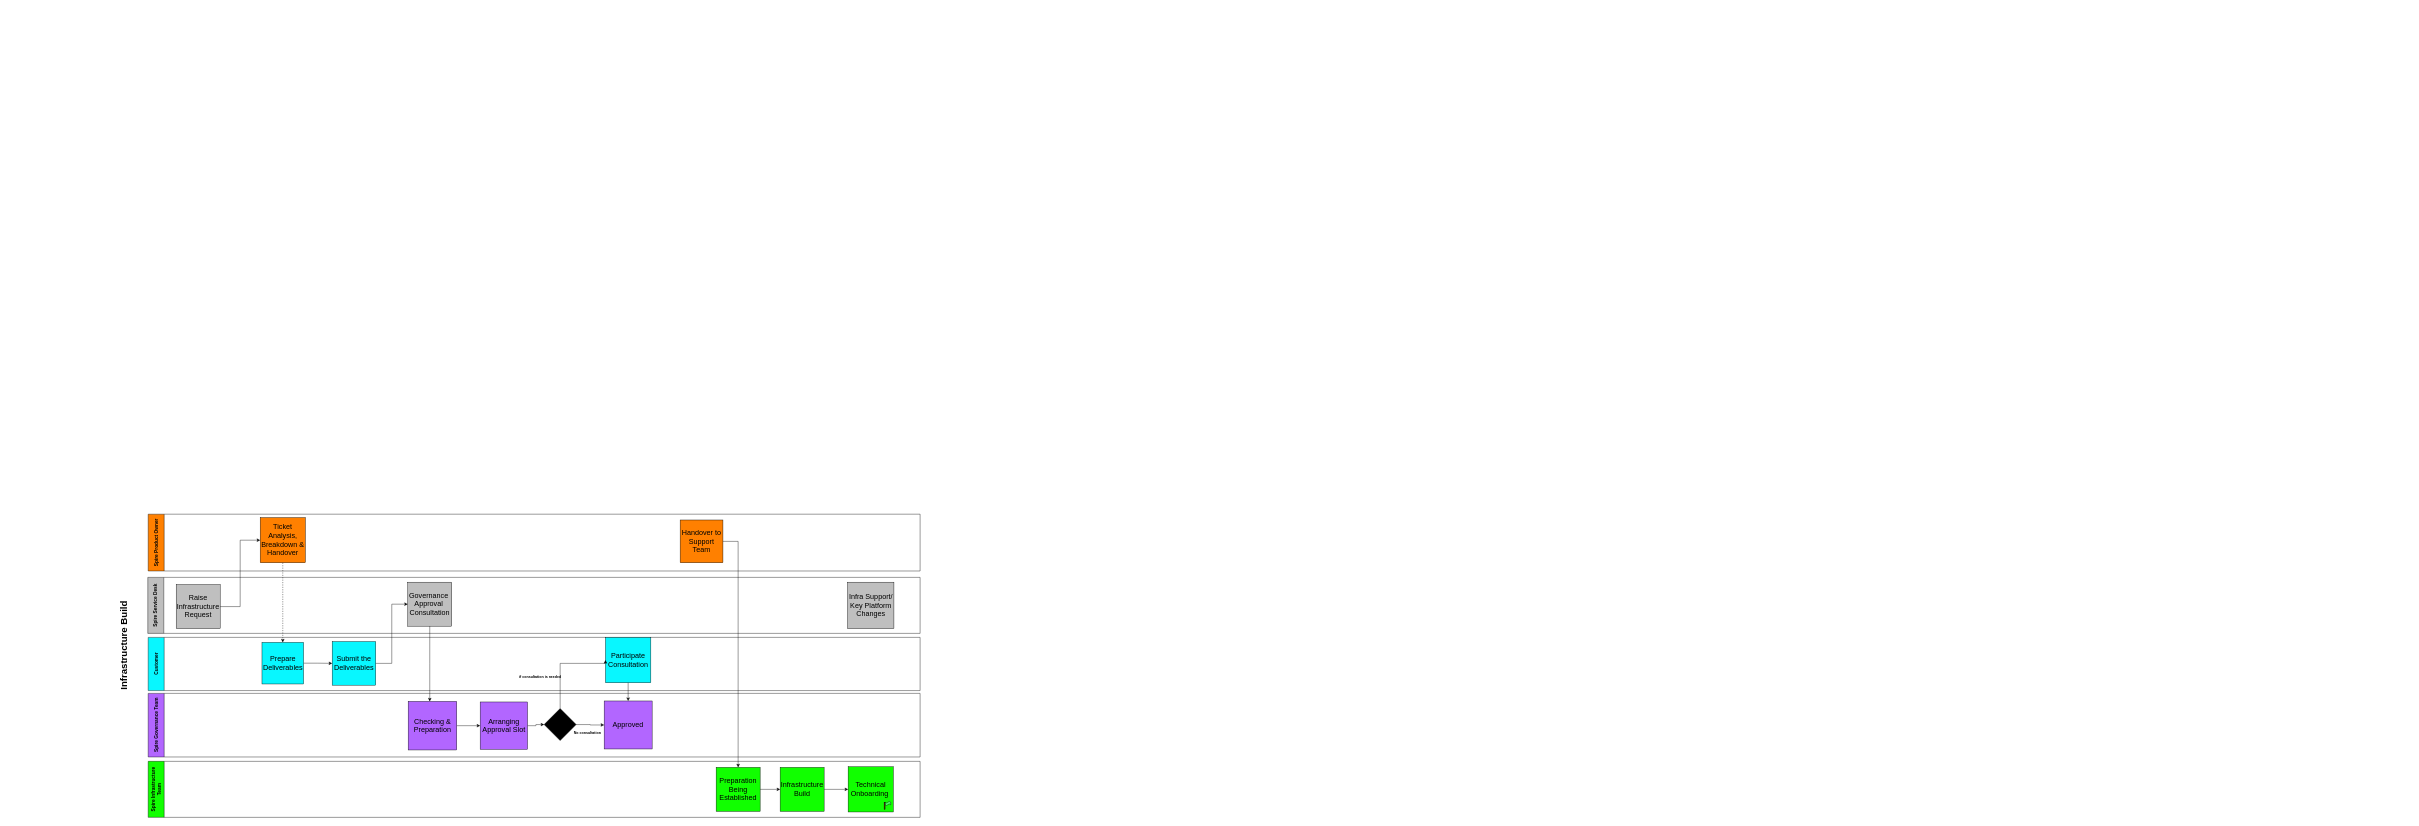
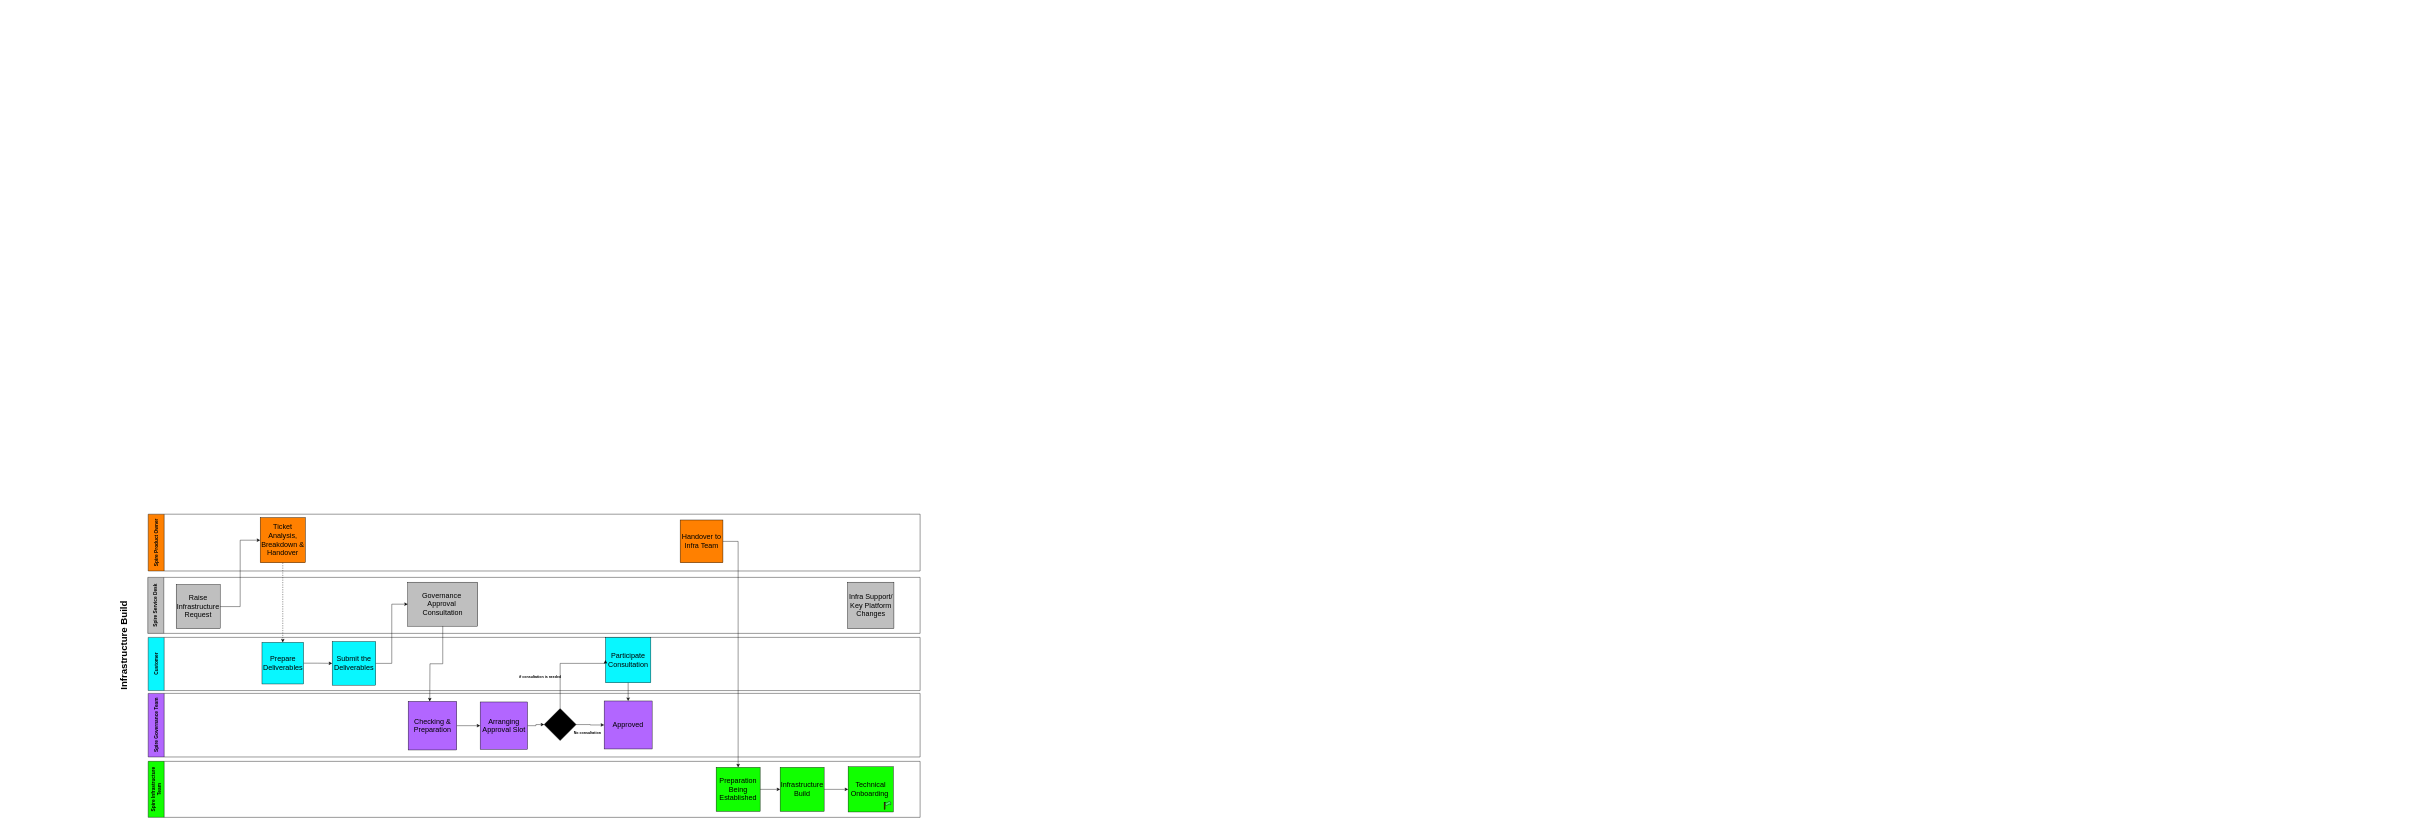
node "Handover to Support Team": label "Handover to Support Team" -> "Handover to Infra Team"
node "Governance Approval Consultation": size 44x44 -> 70x44
